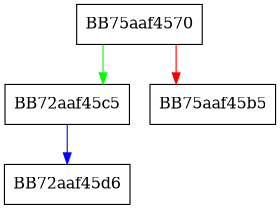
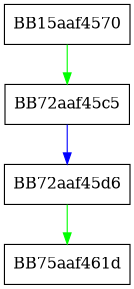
node "BB75aaf4570": label "BB75aaf4570" -> "BB15aaf4570"
node "BB75aaf45b5": removed
node "BB75aaf461d": added
